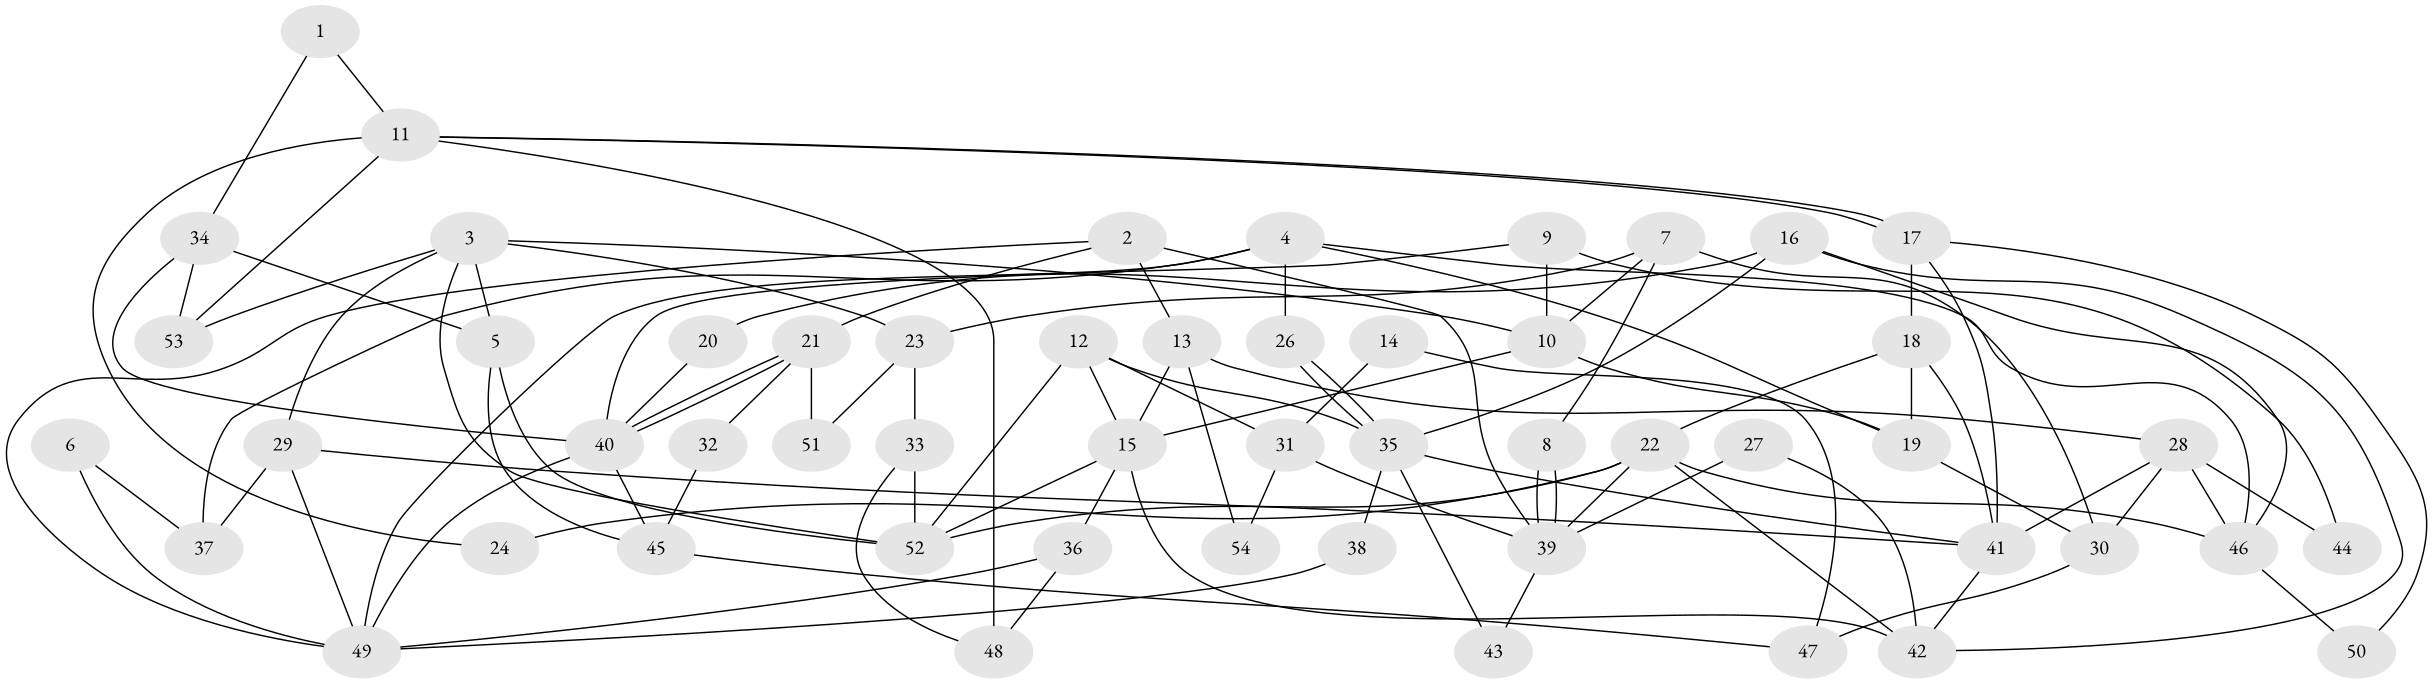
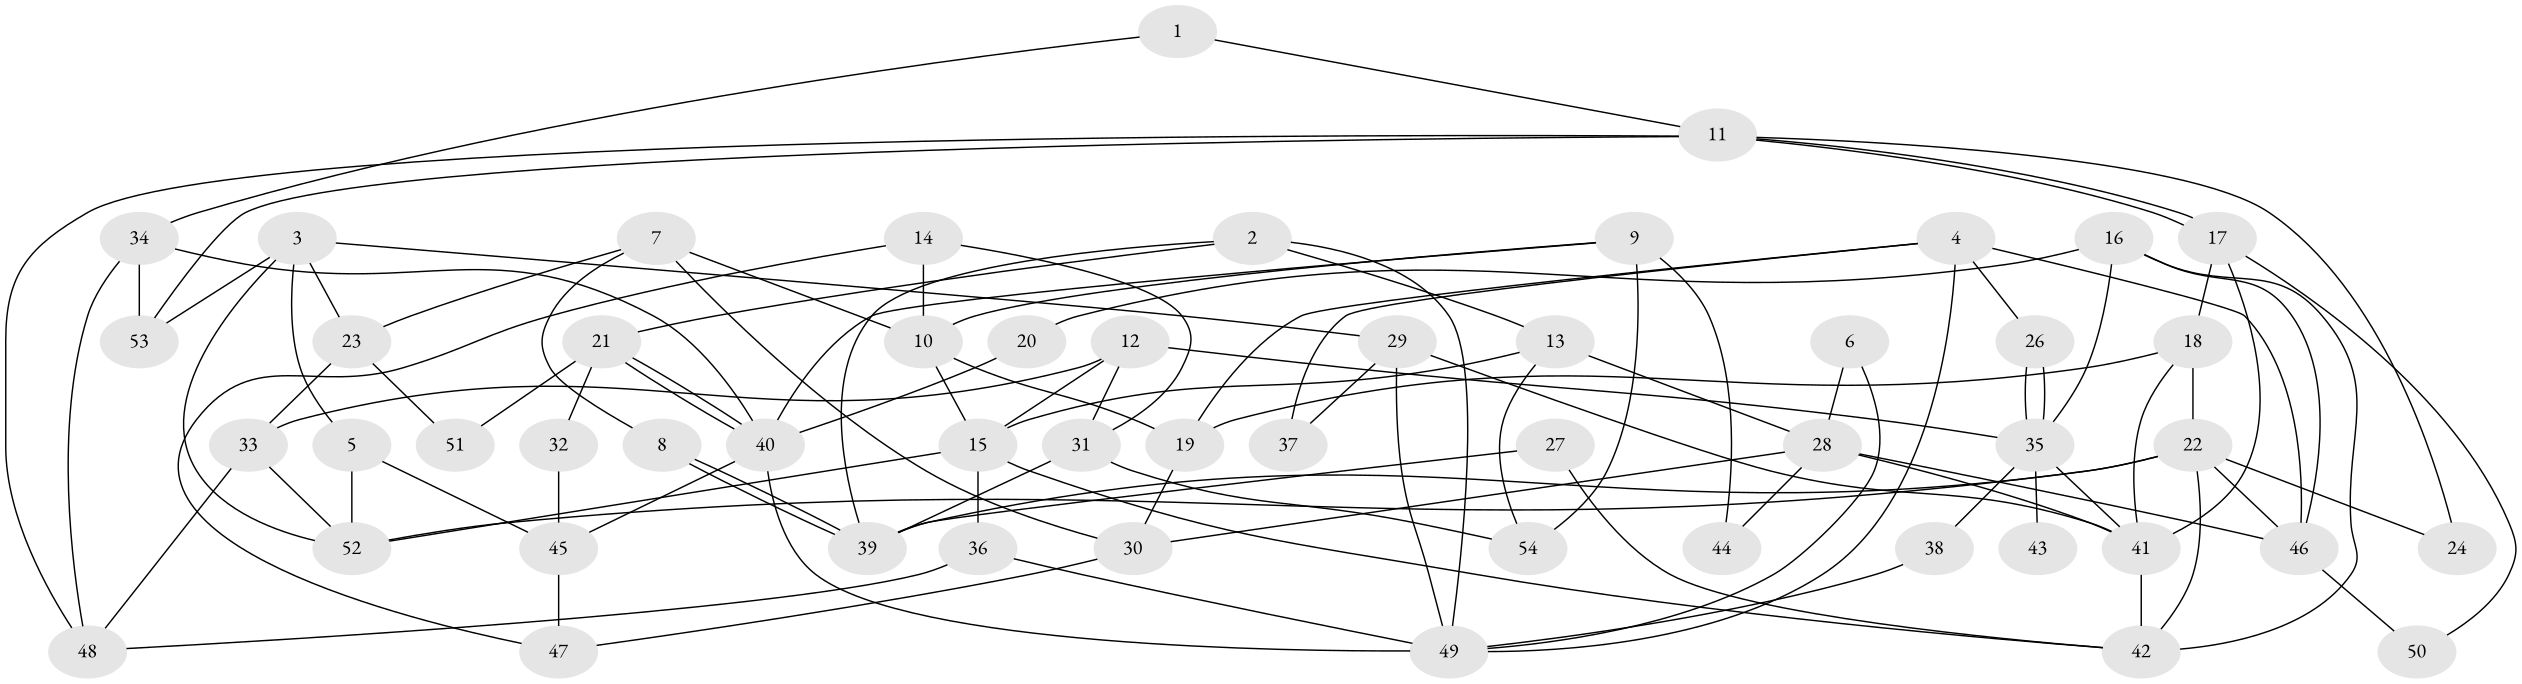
edge "3" -- "10": now "14" -- "10"
edge "34" -- "5": now "34" -- "48"
edge "9" -- "54": added
edge "12" -- "52": now "12" -- "33"
edge "6" -- "37": now "6" -- "28"
edge "39" -- "43": removed
